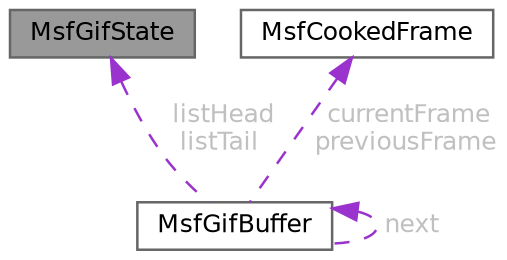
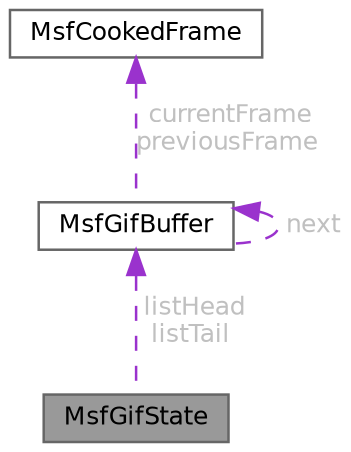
edge "MsfGifBuffer" -> "MsfGifState": reversed
